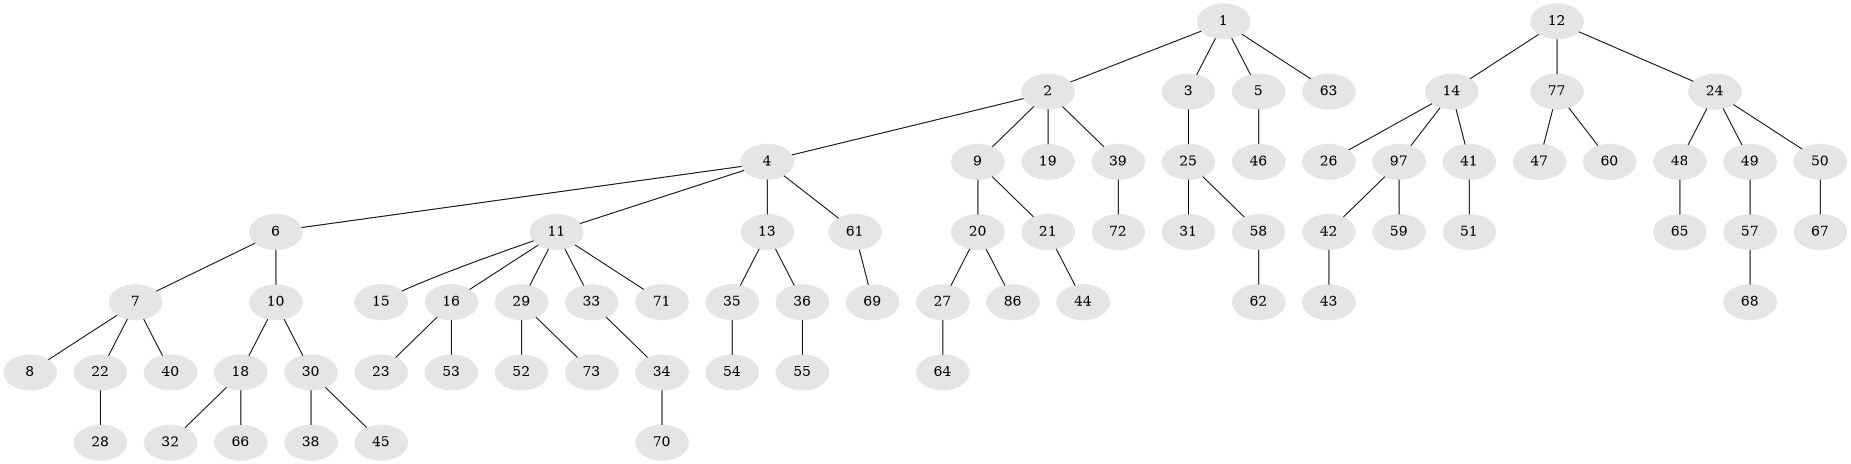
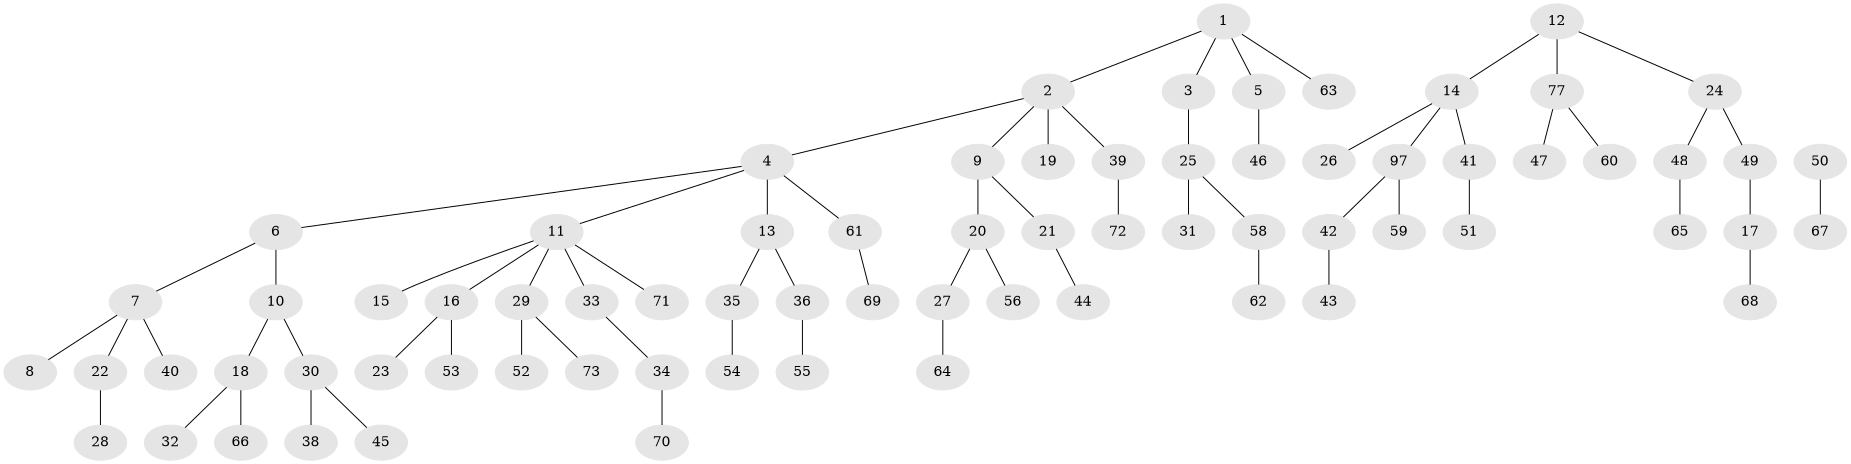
edge "24" -- "50": removed
node "57": label "57" -> "17"
node "86": label "86" -> "56"
